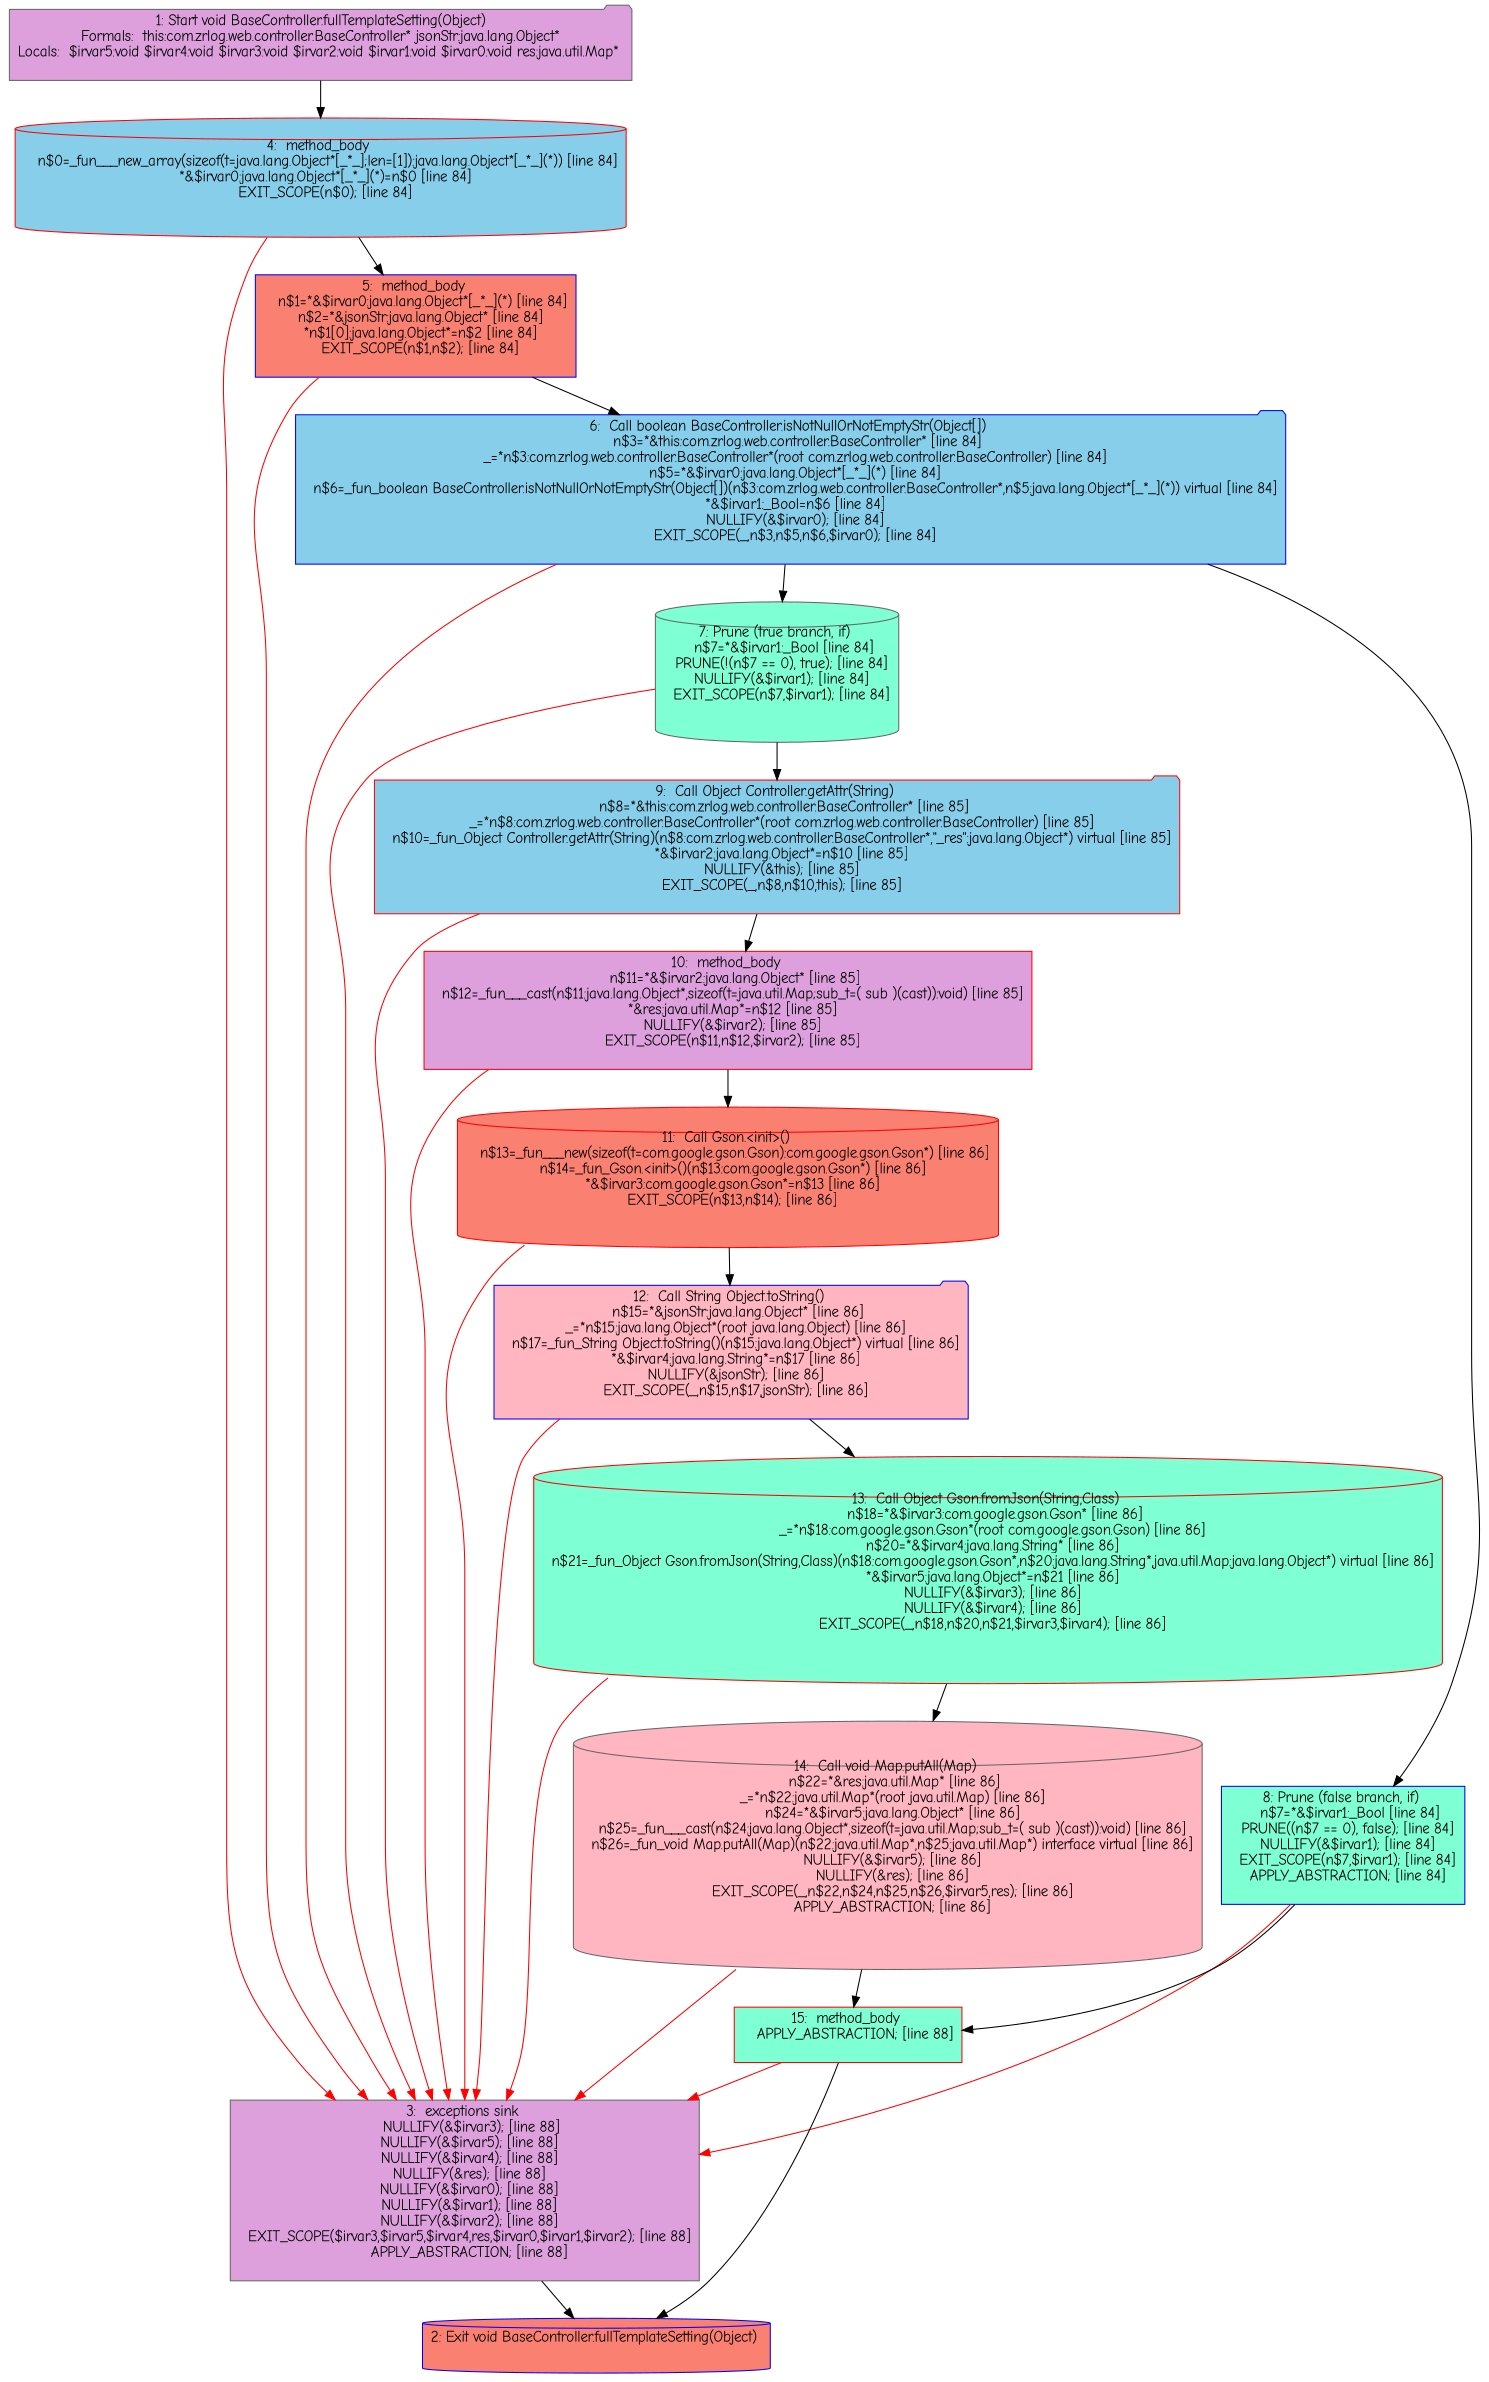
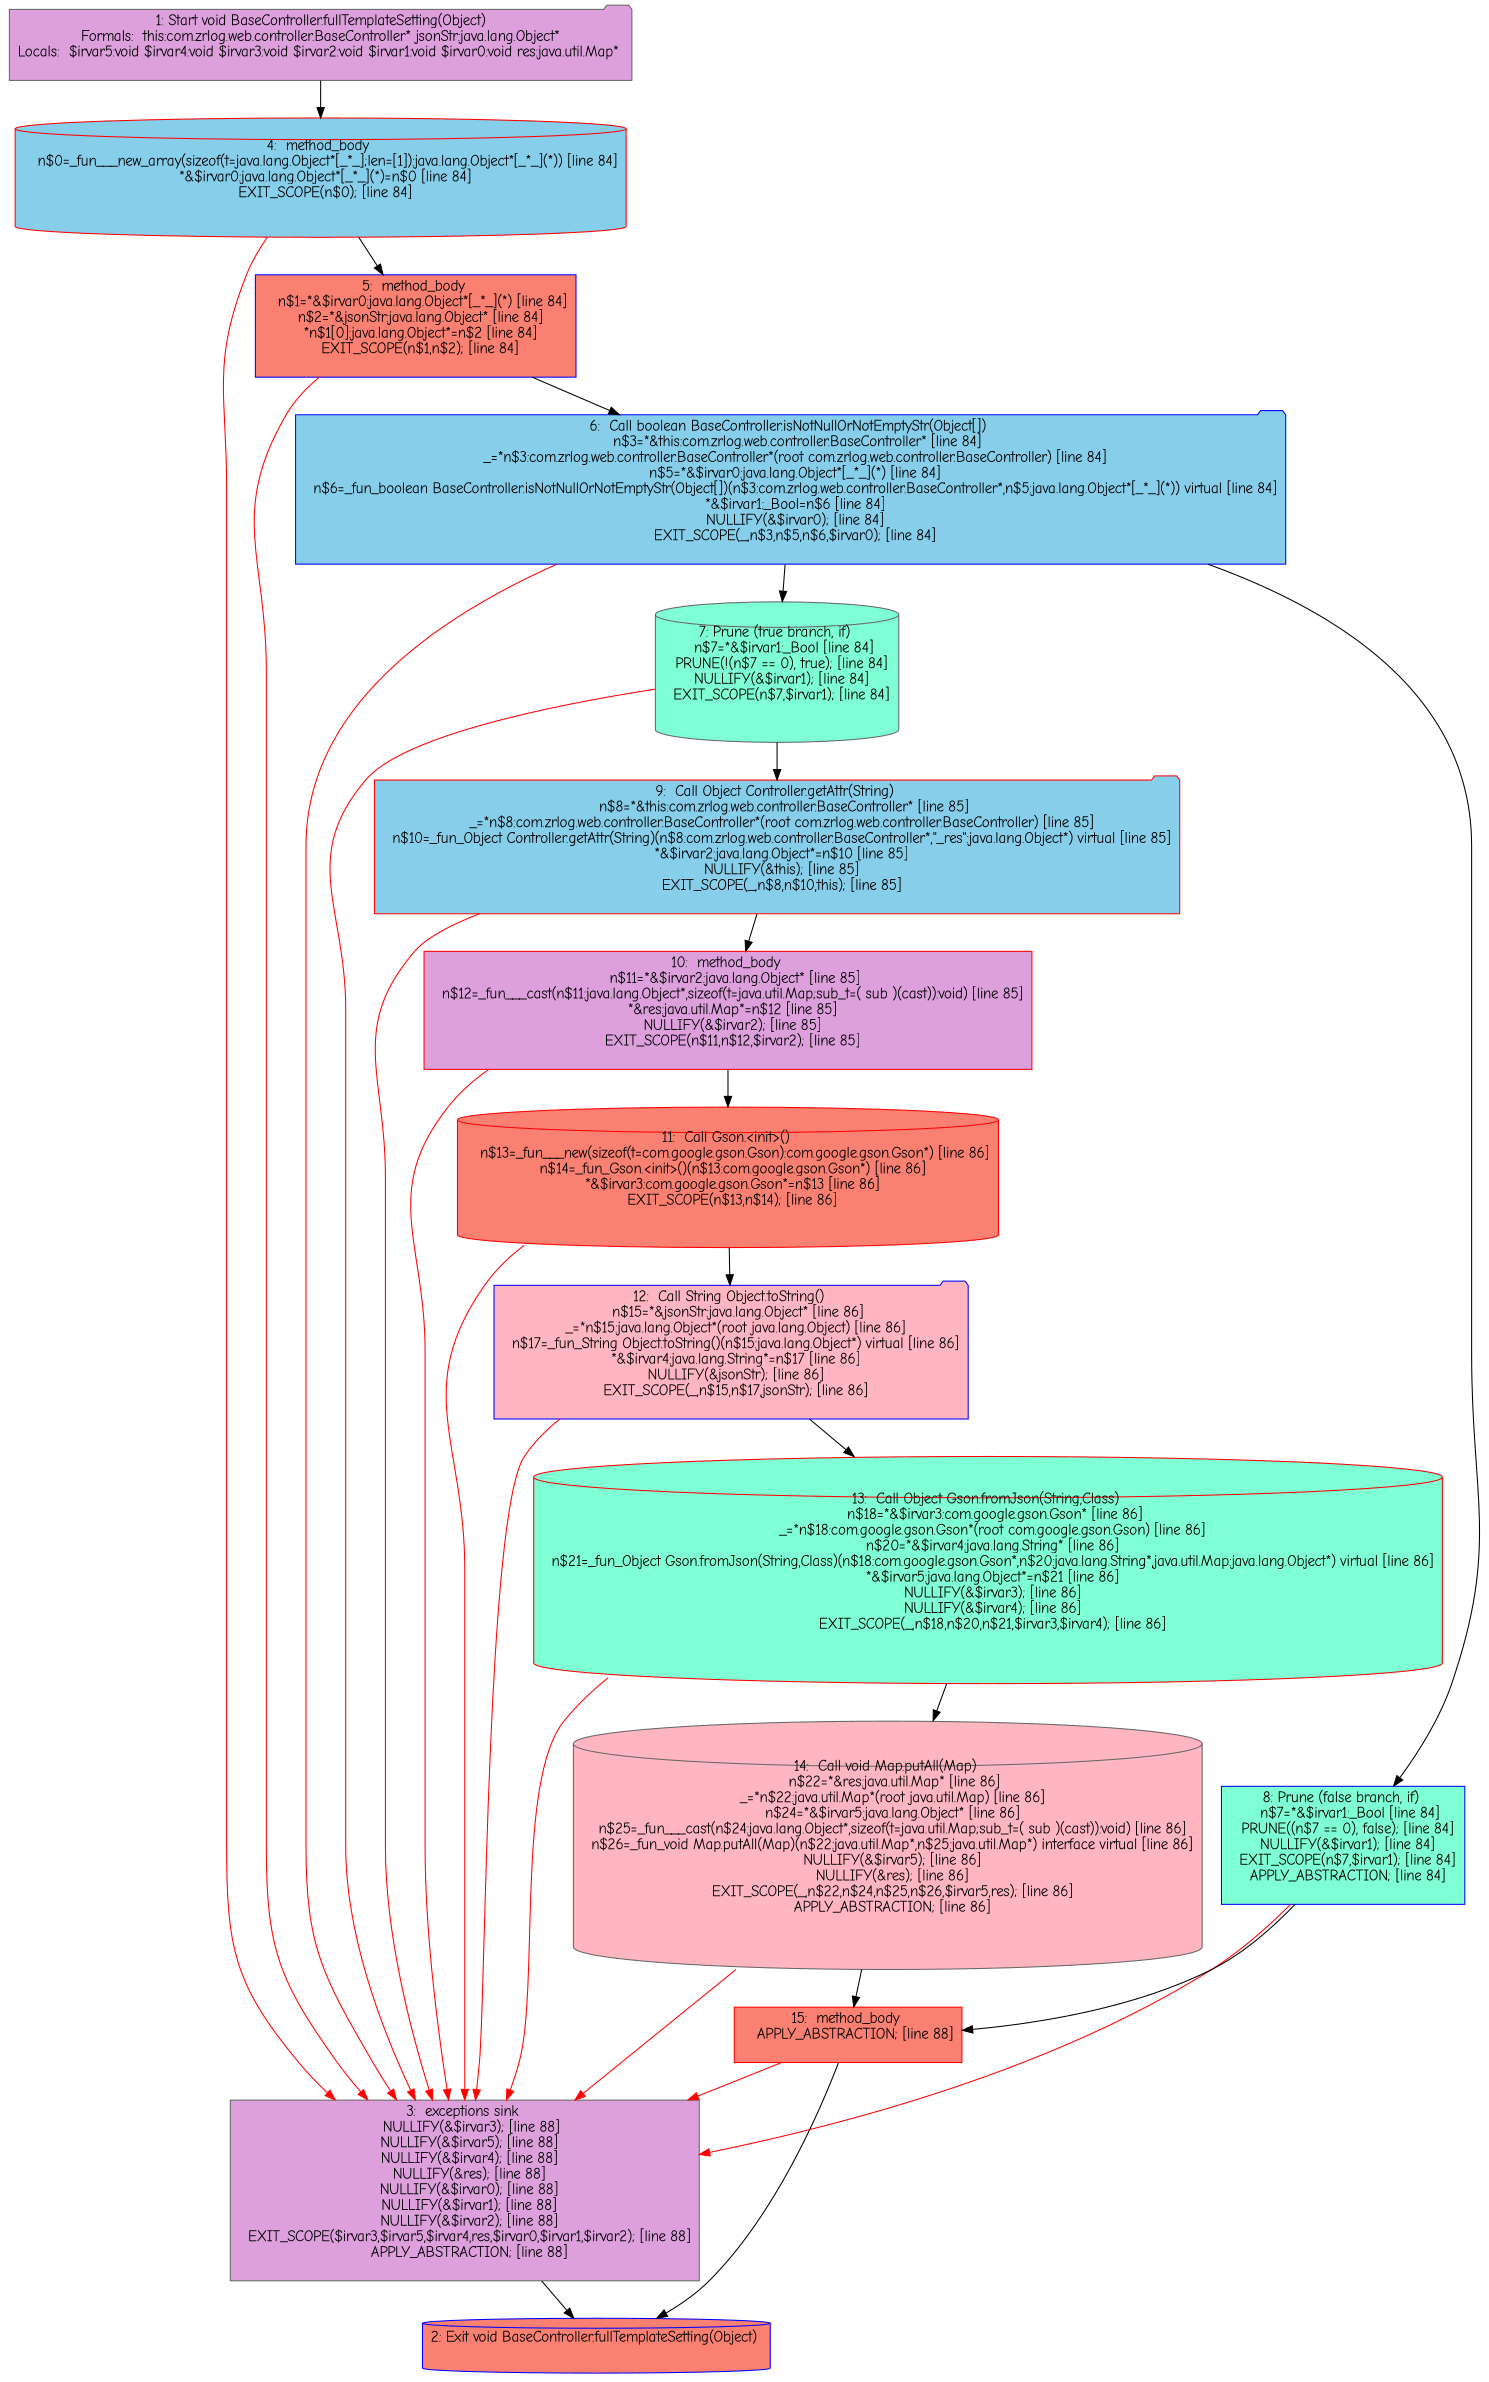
node "15:  method_body APPLY_ABSTRACTION; [line 88]": fillcolor aquamarine -> salmon
